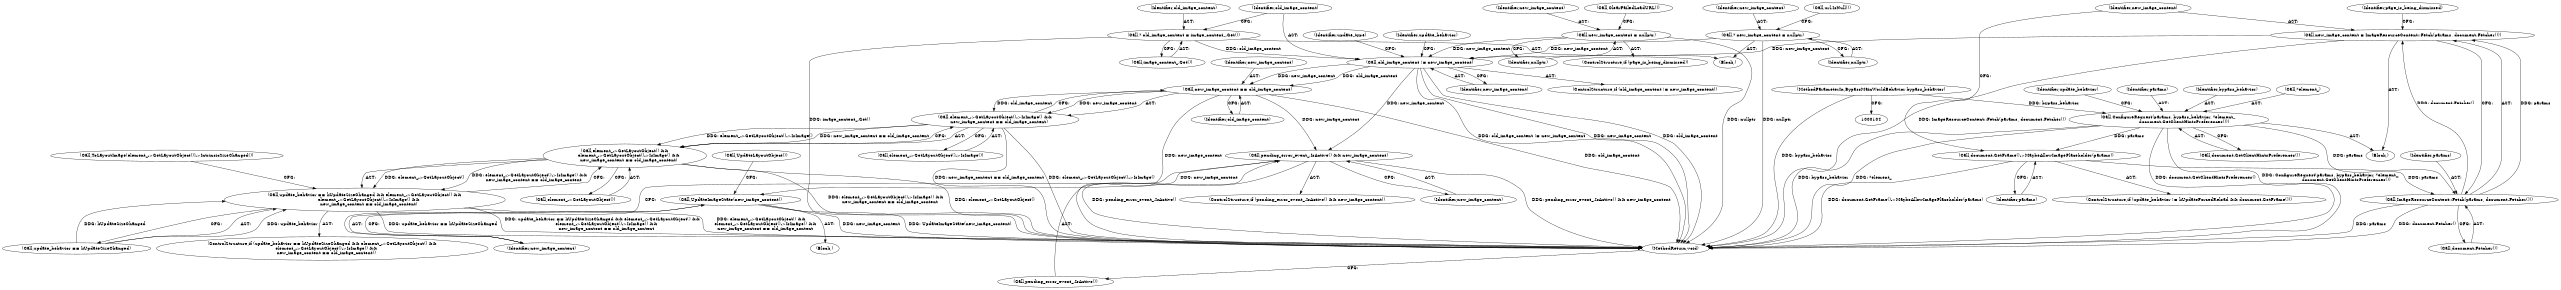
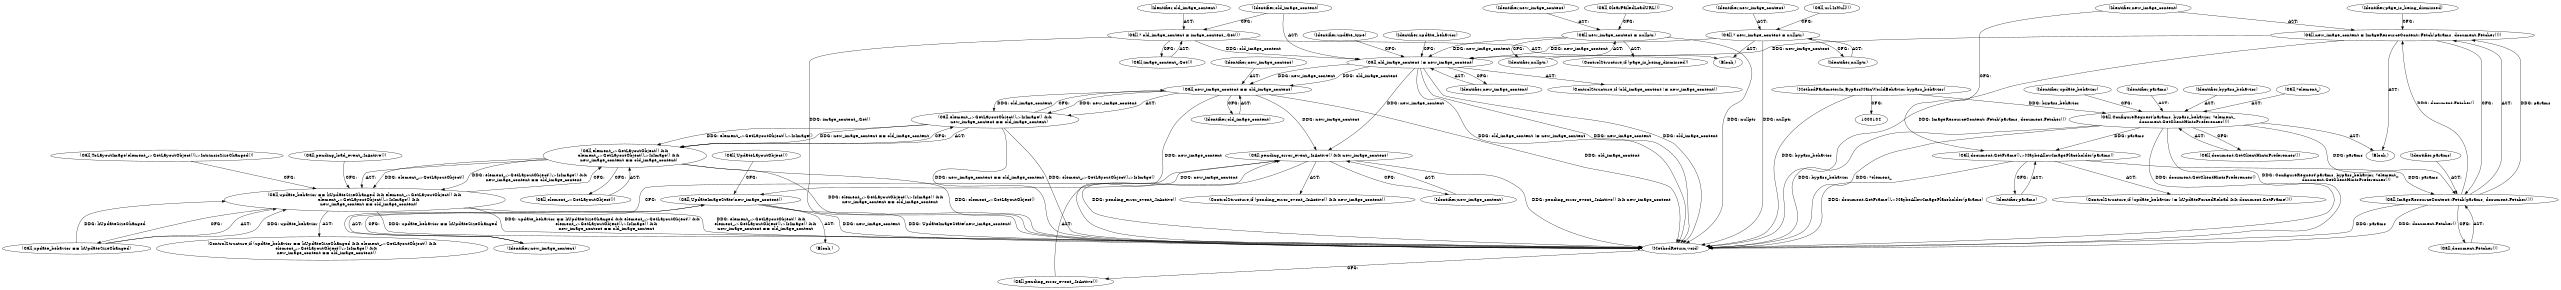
node "(Call,pending_load_event_.IsActive())": added
node "(Call,element_->GetLayoutObject()->IsImage())": removed
